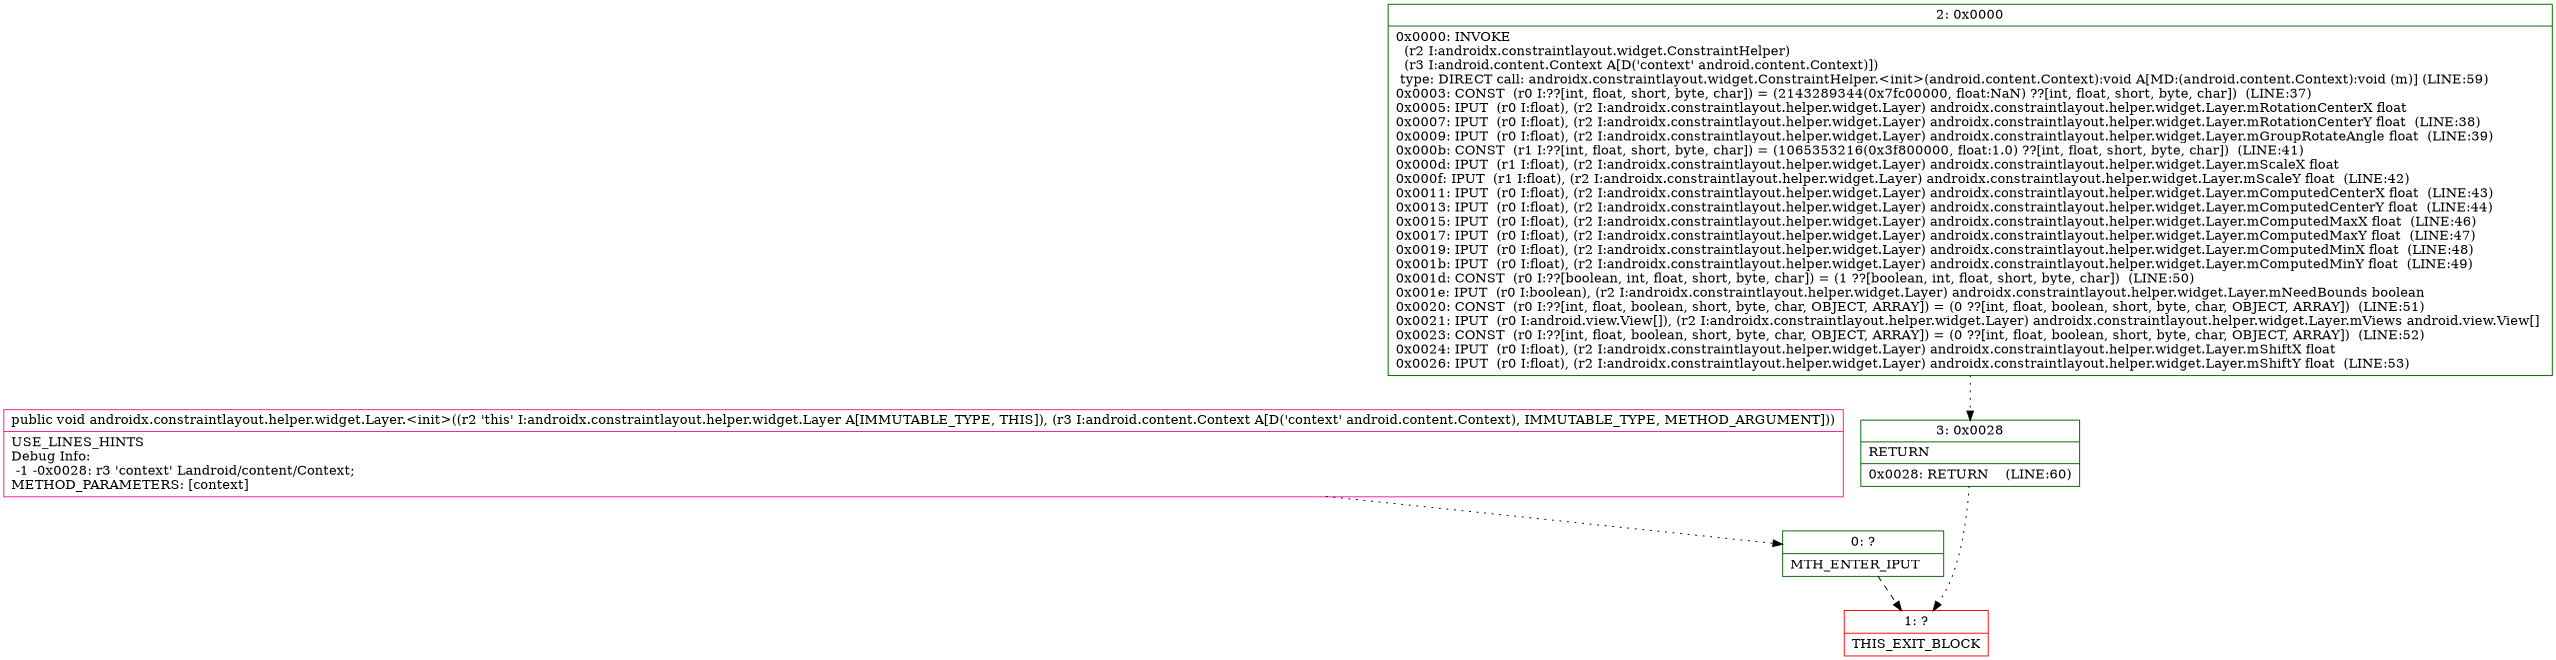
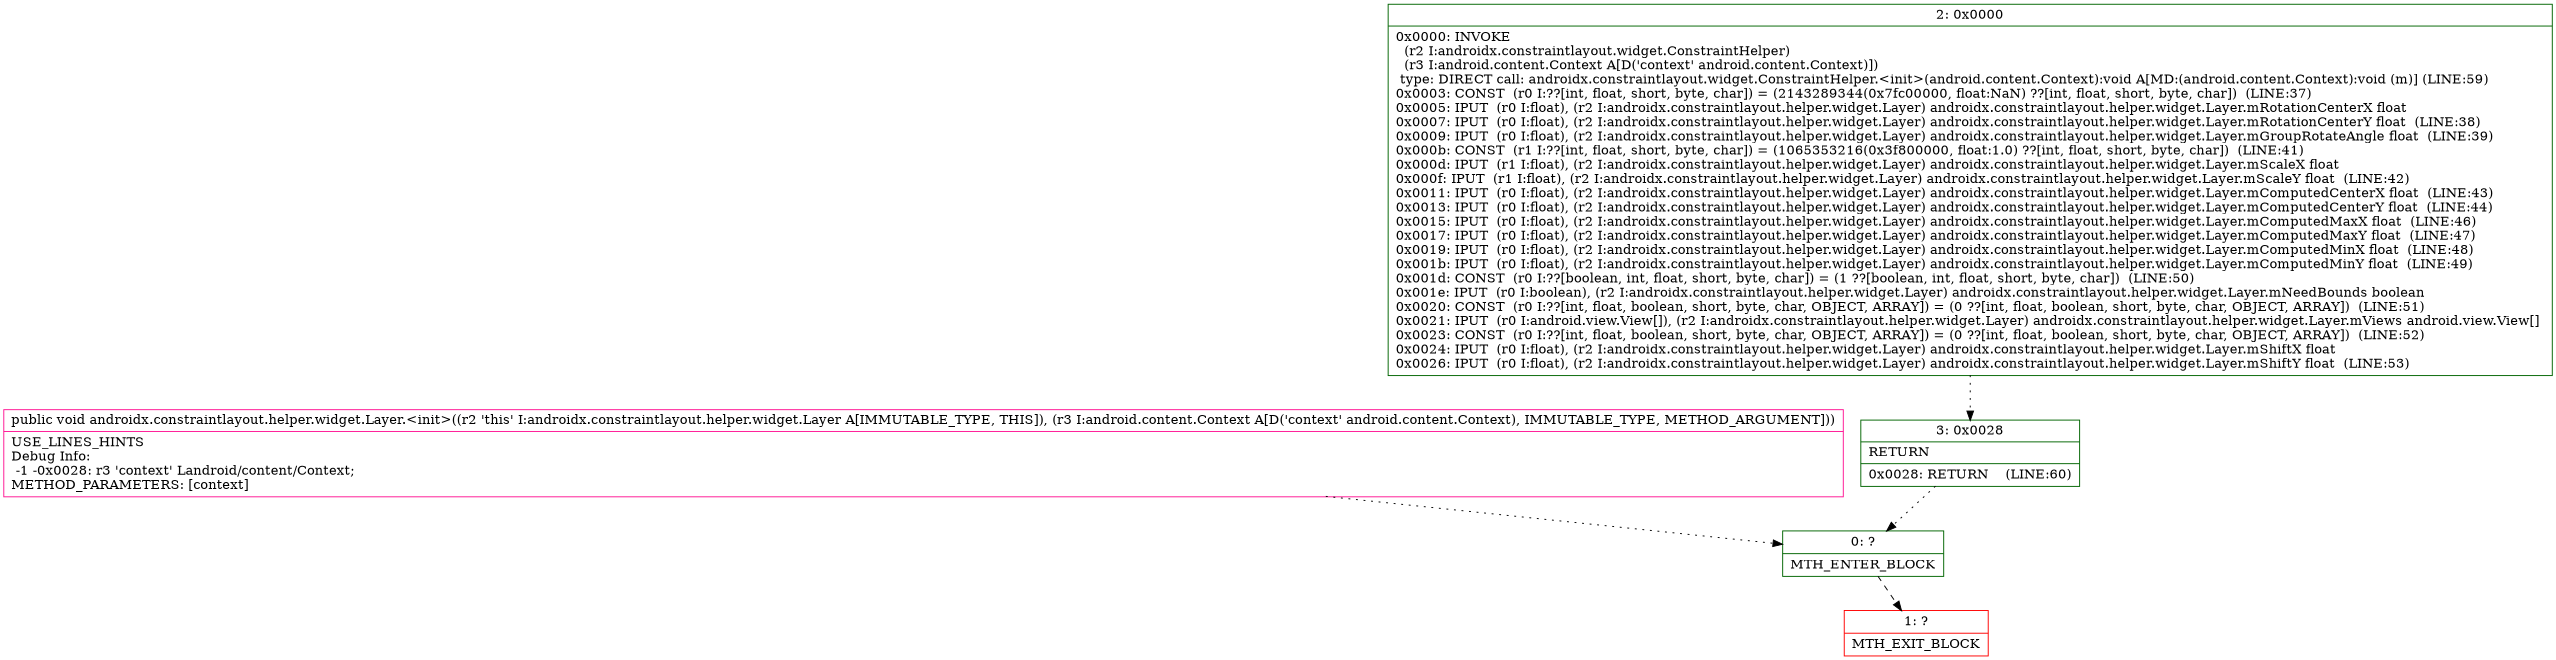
edge "3: 0x0028" -> "1: ?": now "3: 0x0028" -> "0: ?"
node "0: ?": text "MTH_ENTER_IPUT" -> "MTH_ENTER_BLOCK"
node "1: ?": text "THIS_EXIT_BLOCK" -> "MTH_EXIT_BLOCK"
